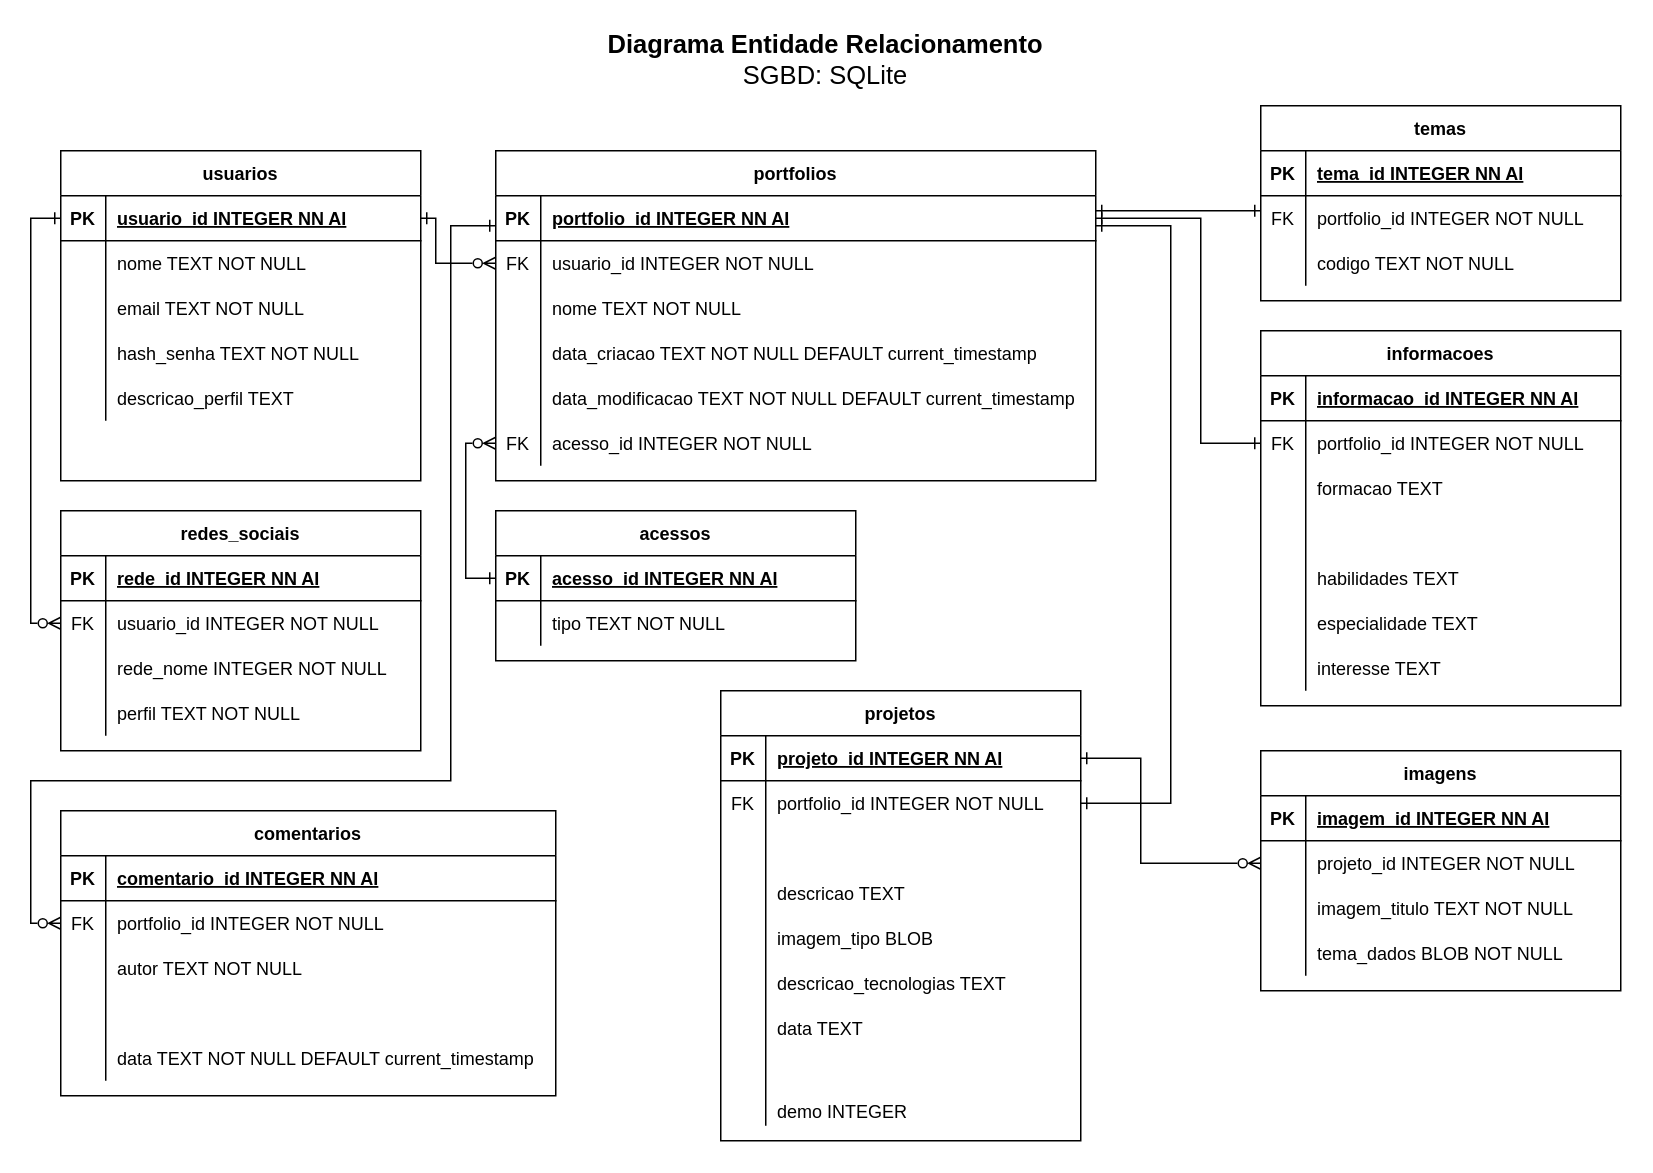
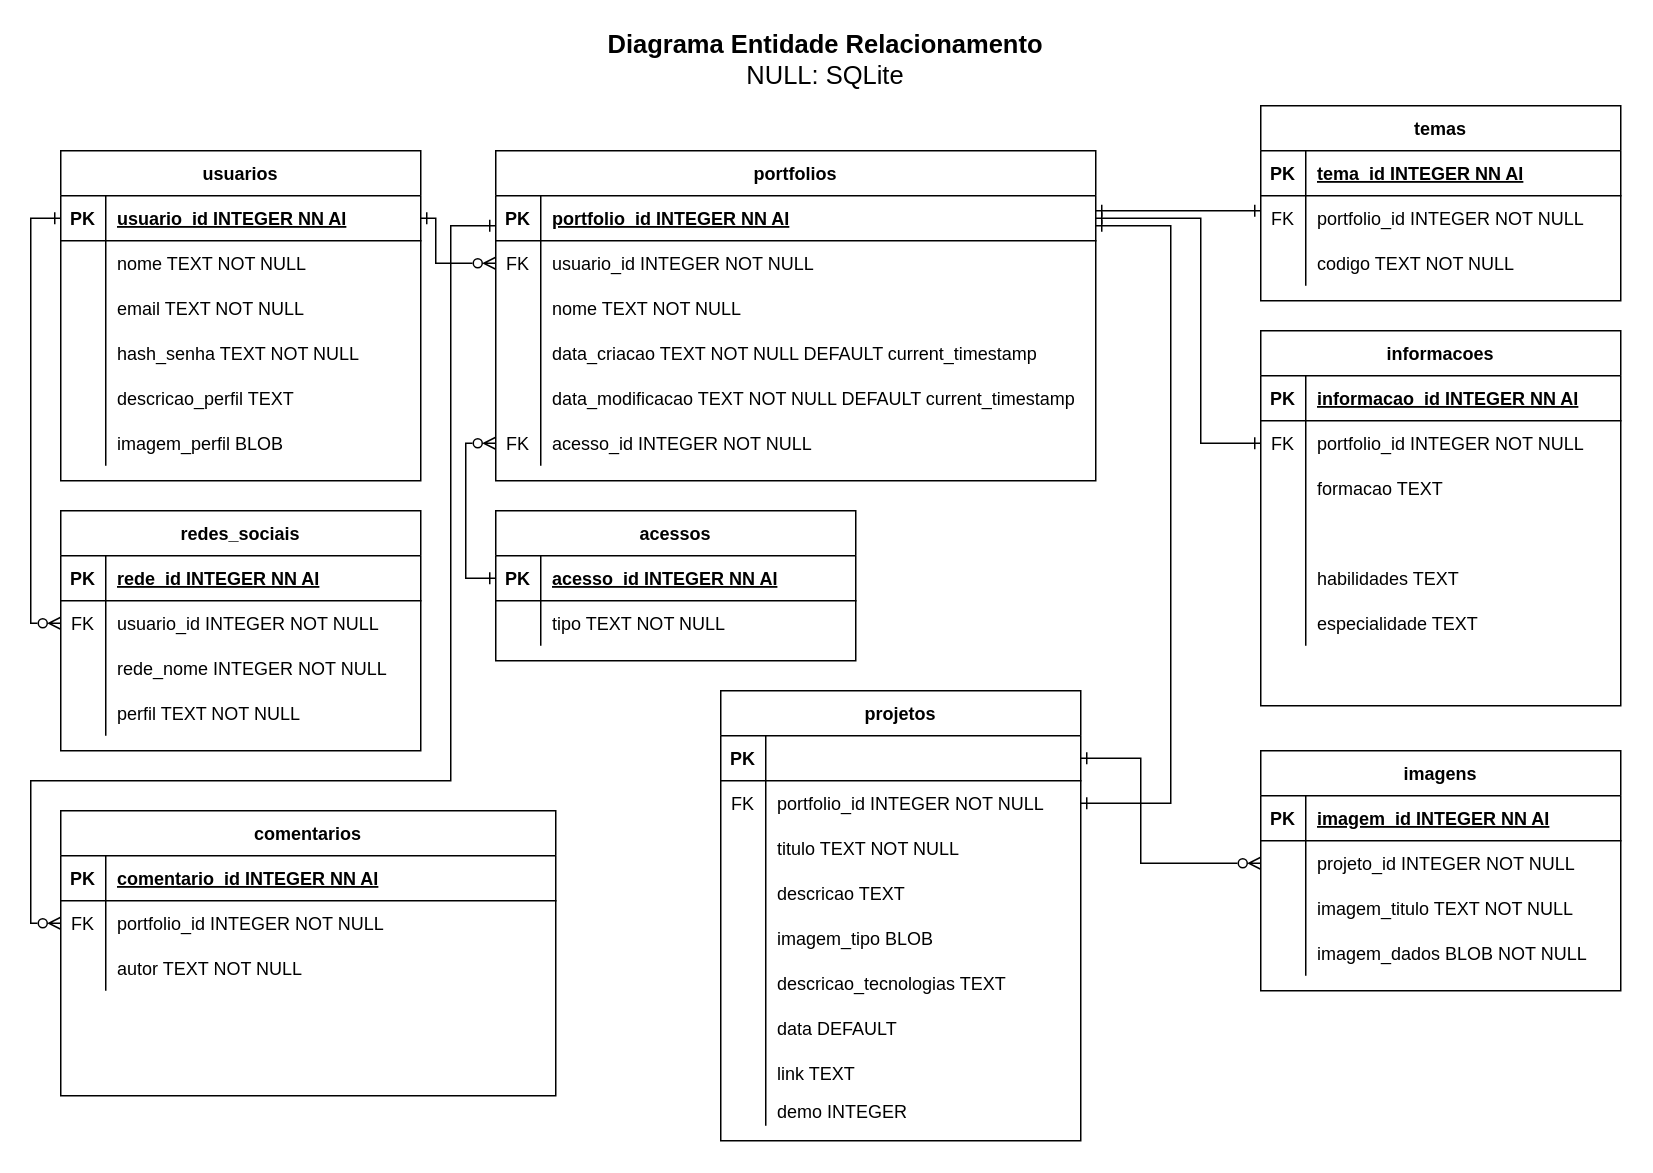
node "Diagrama Entidade Relacionamento SGBD: SQLite": label "Diagrama Entidade Relacionamento SGBD: SQLite" -> "Diagrama Entidade Relacionamento NULL: SQLite"
node "imagem_perfil BLOB": added
node "interesse TEXT": removed
node "projeto_id INTEGER NN AI": removed
node "titulo TEXT NOT NULL": added
node "tema_dados BLOB NOT NULL": label "tema_dados BLOB NOT NULL" -> "imagem_dados BLOB NOT NULL"
node "data TEXT": label "data TEXT" -> "data DEFAULT"
node "data TEXT NOT NULL DEFAULT current_timestamp": removed
node "link TEXT": added
